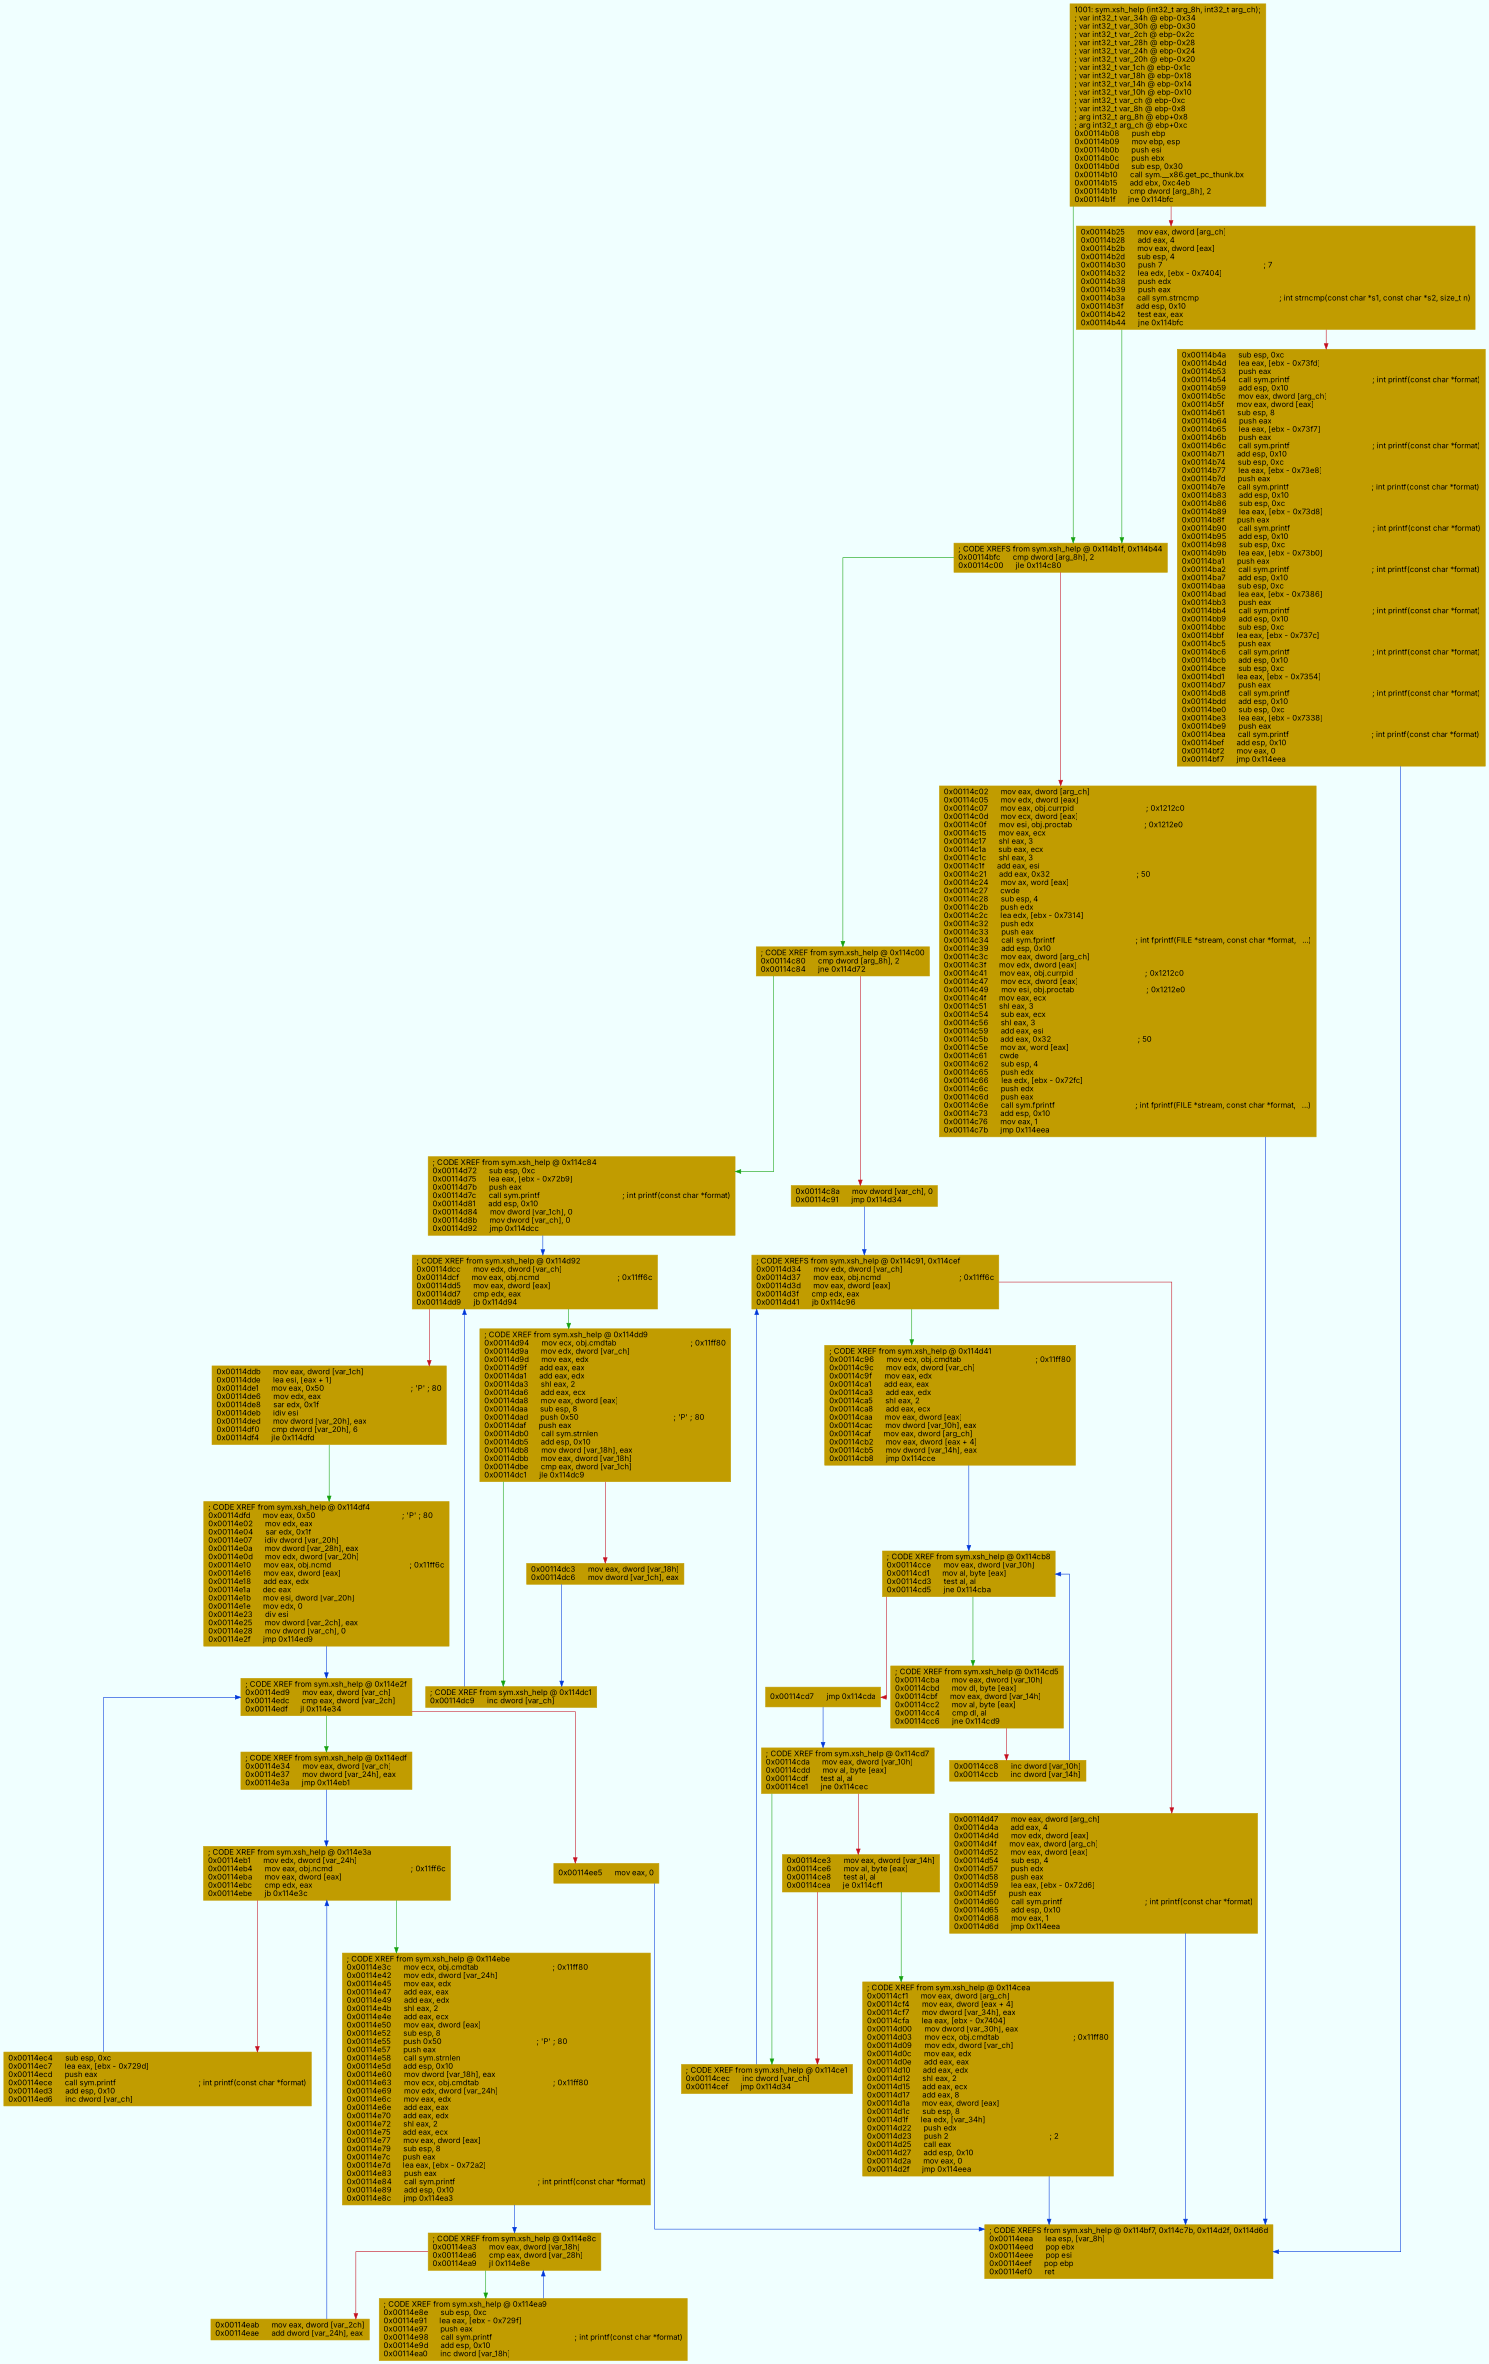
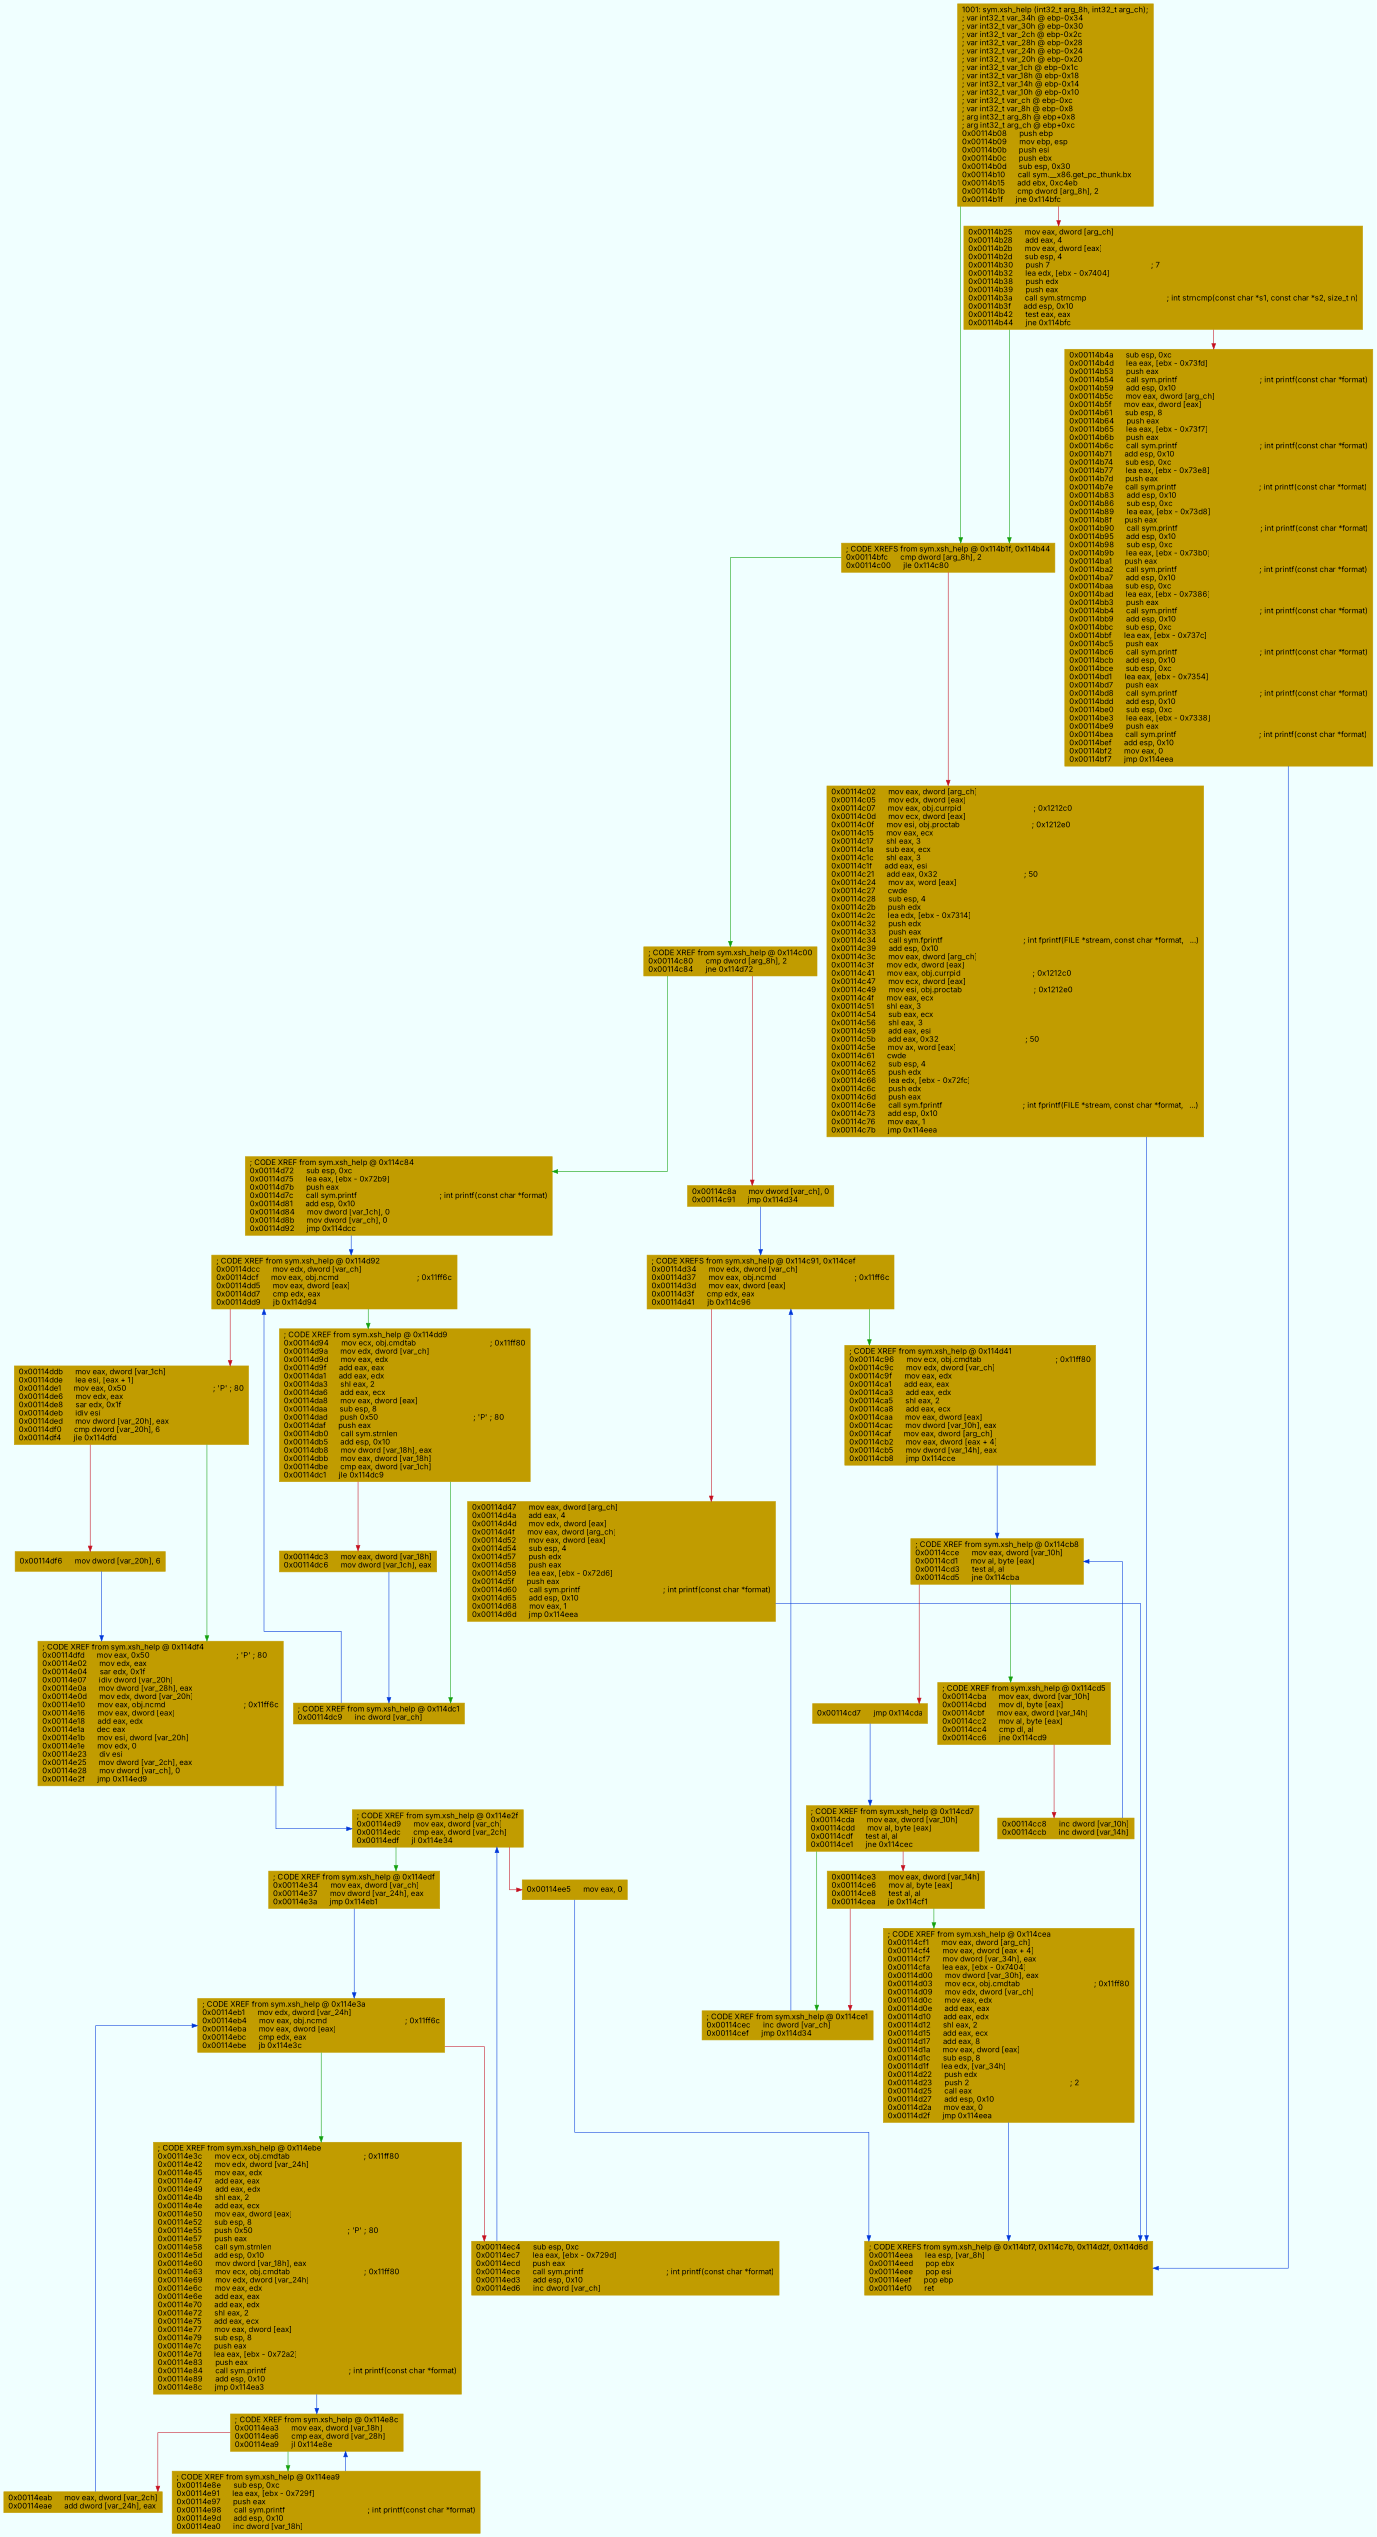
node "0x00114df6      mov dword [var_20h], 6": added
